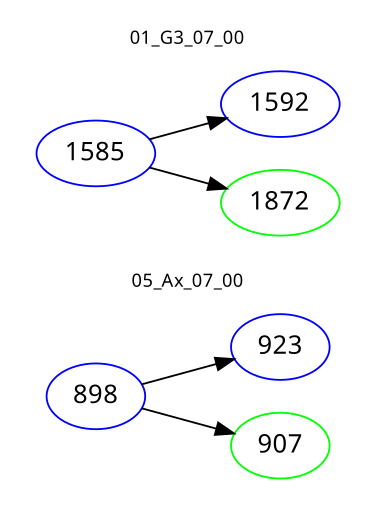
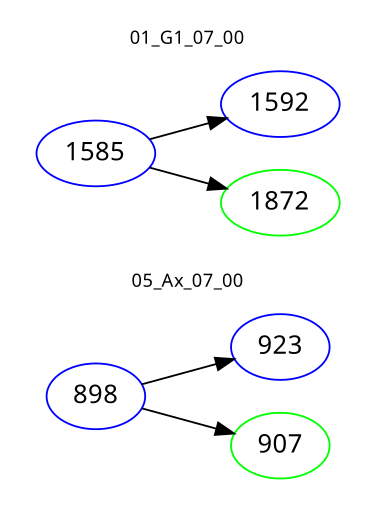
cluster "01_G3_07_00": label "01_G3_07_00" -> "01_G1_07_00"
